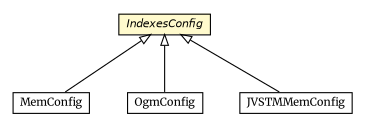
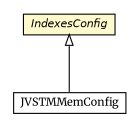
node "MemConfig": removed
node "OgmConfig": removed
